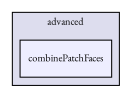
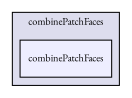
cluster "advanced": label "advanced" -> "combinePatchFaces"
